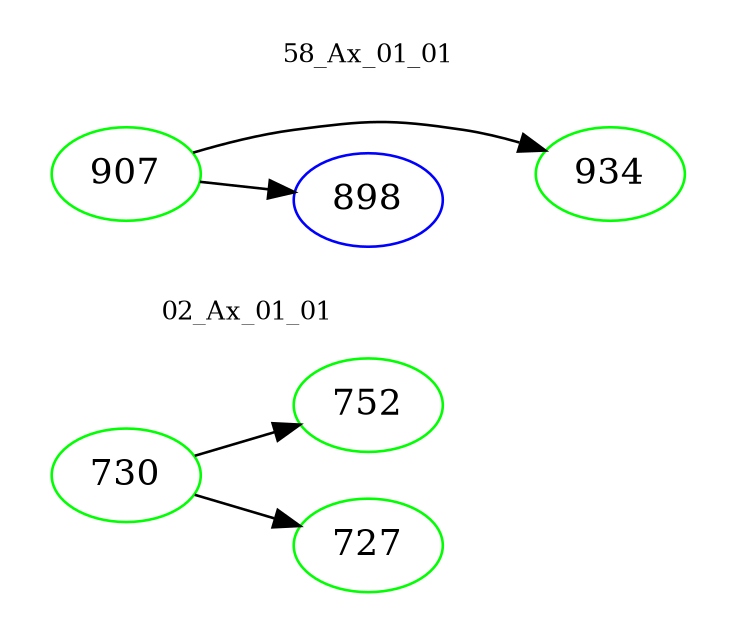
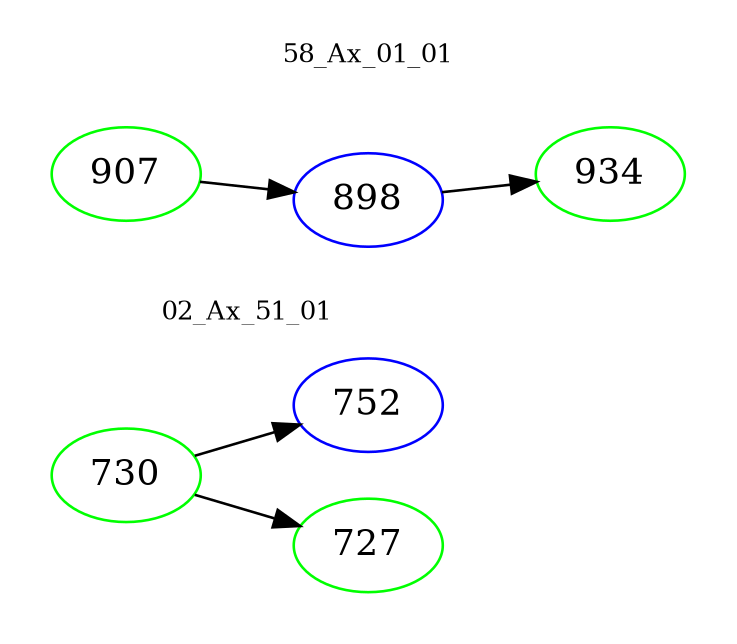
edge "907" -> "934": now "898" -> "934"
cluster "02_Ax_01_01": label "02_Ax_01_01" -> "02_Ax_51_01"
node "752": color green -> blue
